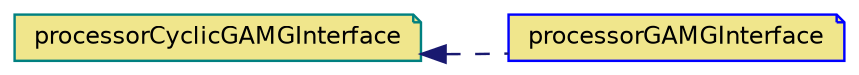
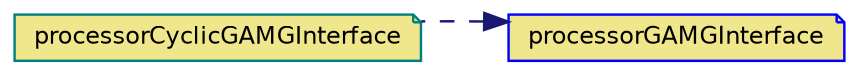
edge "processorGAMGInterface" -> "processorCyclicGAMGInterface": reversed
